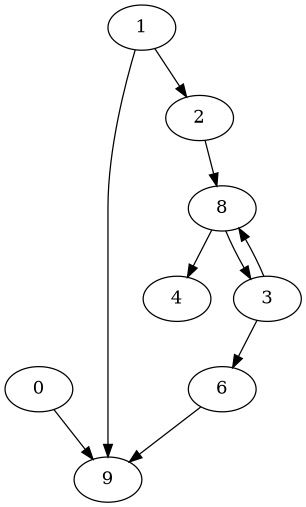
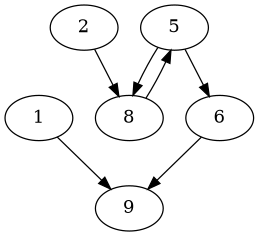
edge "1" -> "2": removed
node "4": removed
node "3": label "3" -> "5"
node "0": removed
